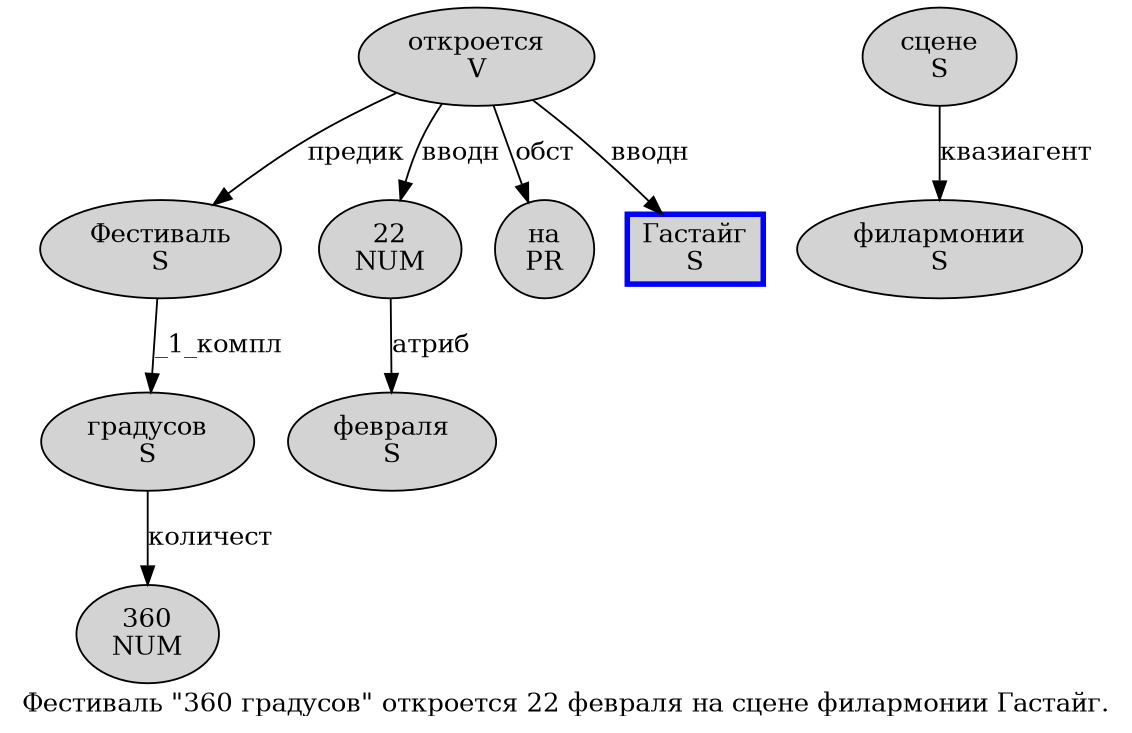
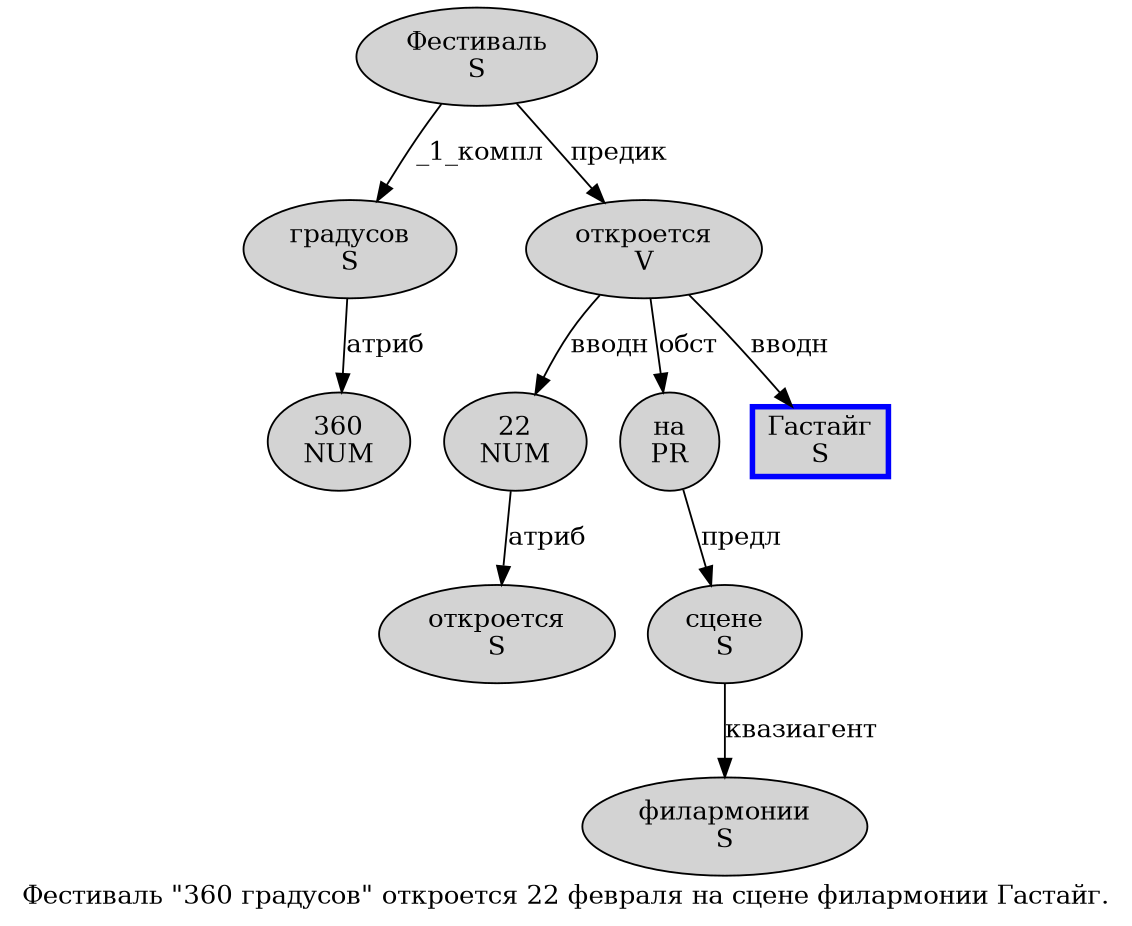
edge "откроется V" -> "Фестиваль S": reversed
node "февраля S": label "февраля S" -> "откроется S"
edge "на PR" -> "сцене S": added, label "предл"
edge "градусов S" -> "360 NUM": label "количест" -> "атриб"
